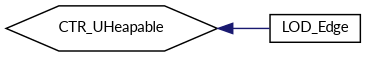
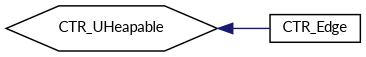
node "LOD_Edge": label "LOD_Edge" -> "CTR_Edge"
